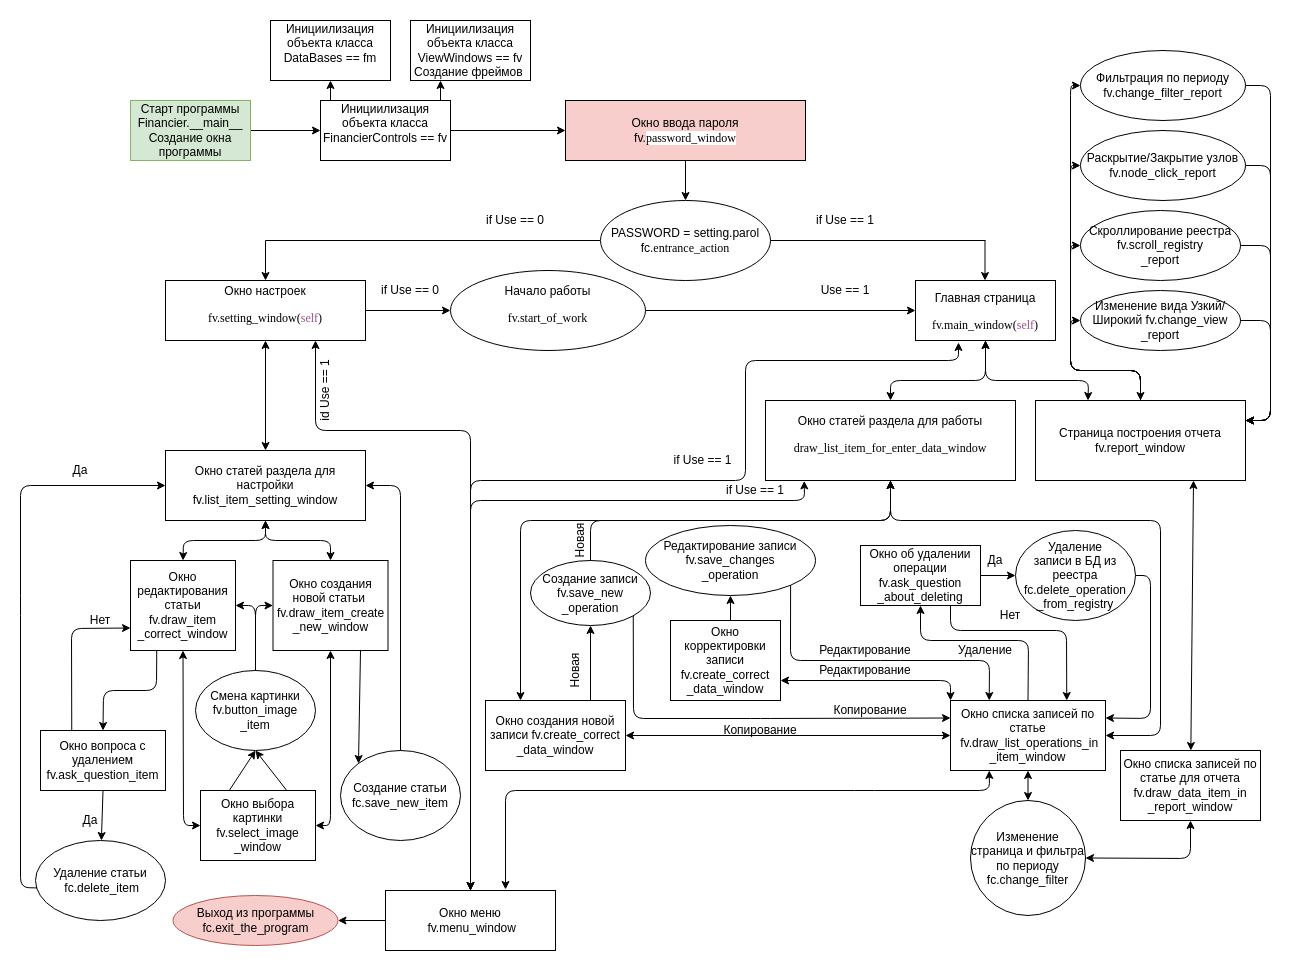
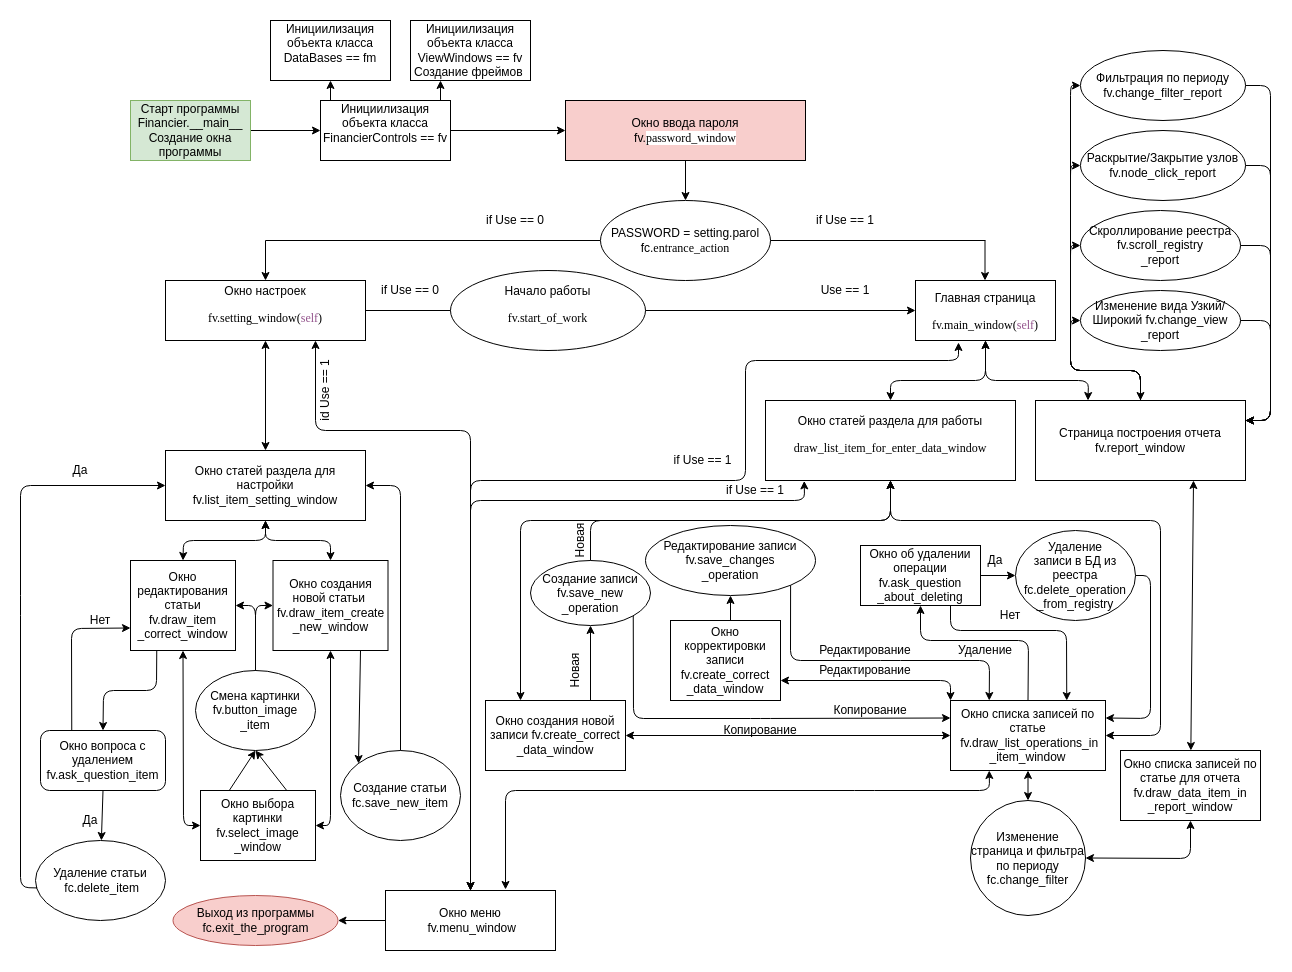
edge "Окно настроек fv.setting_window(self)" -> "Начало работы fv.start_of_work": arrowhead classic -> none
node "Окно вопроса с удалением fv.ask_question_item": shape rectangle -> rounded rectangle
